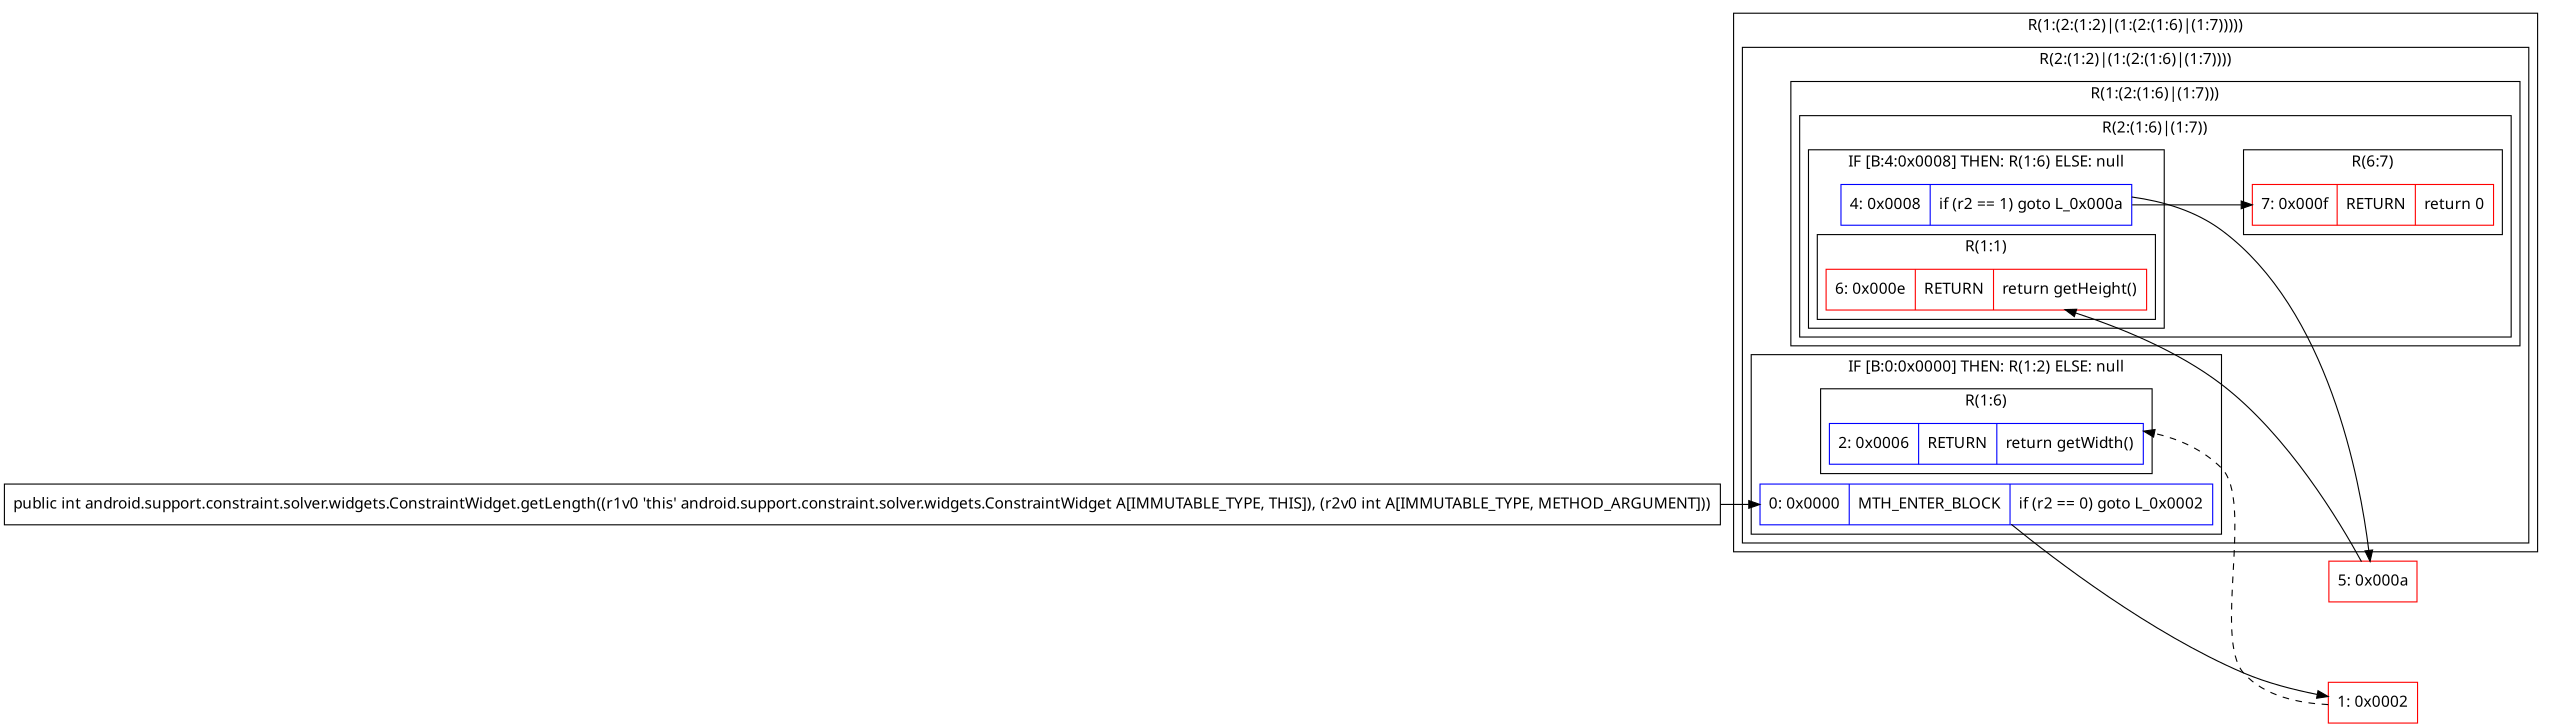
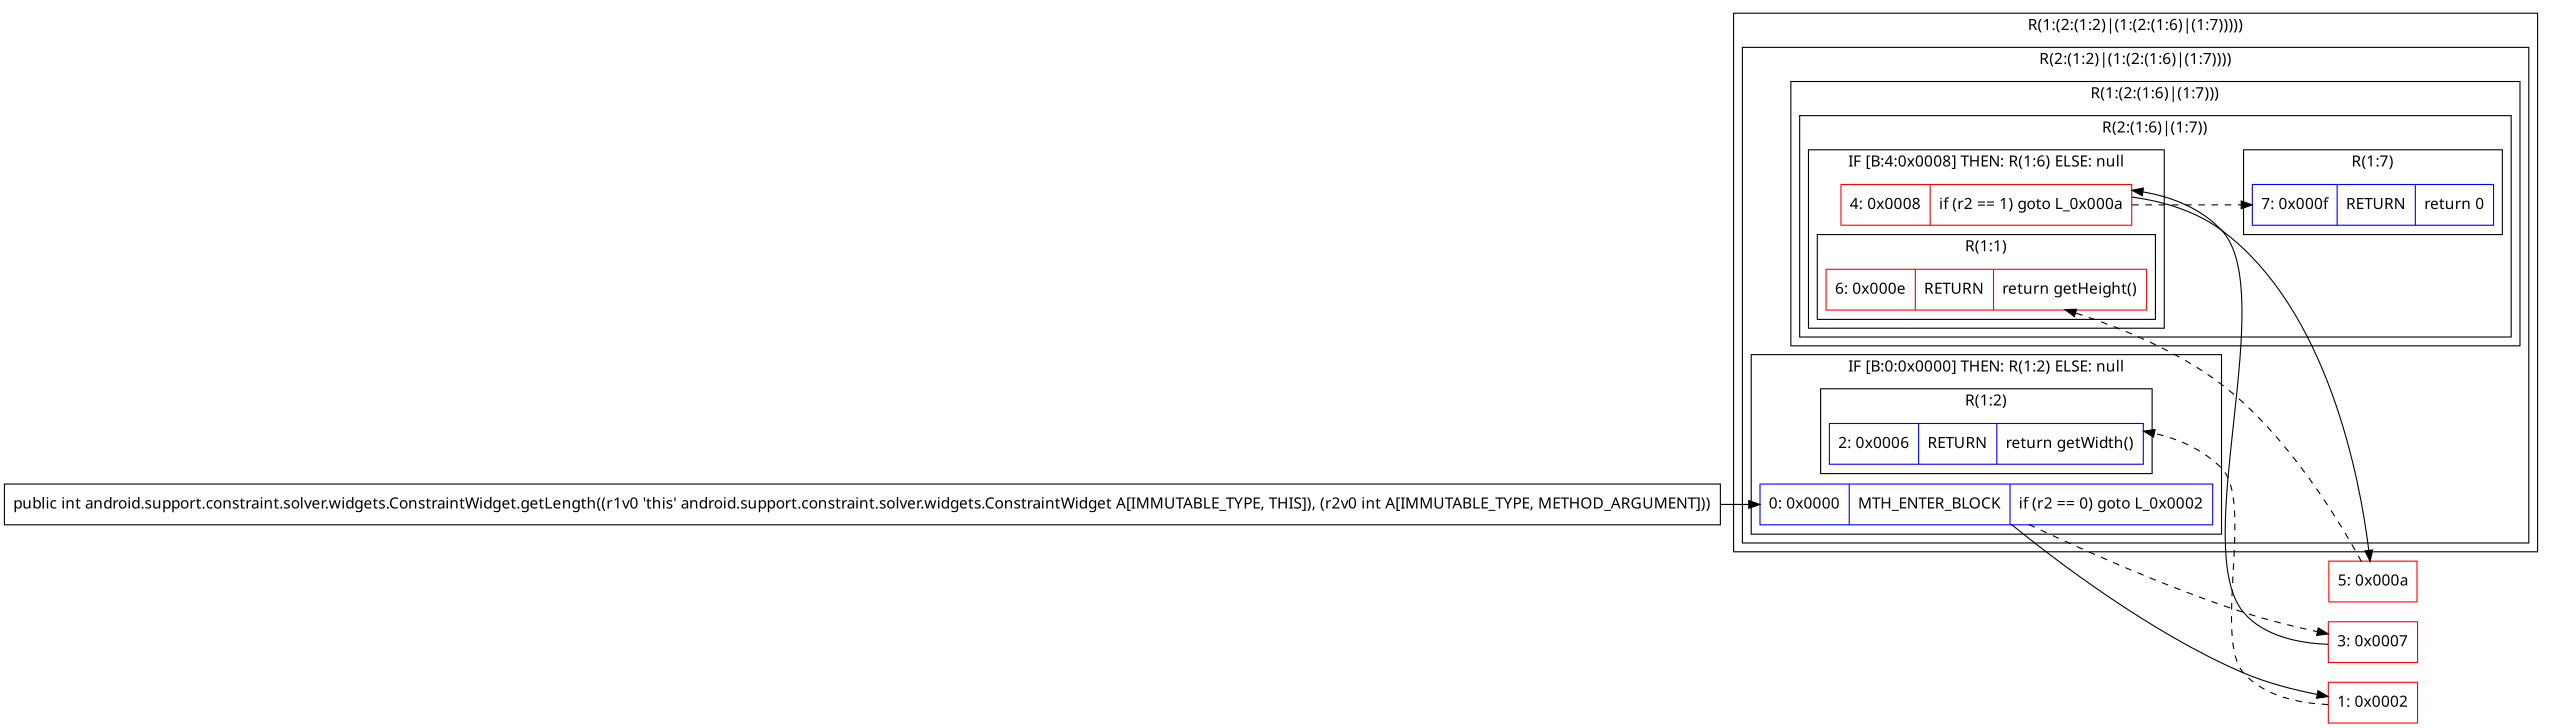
cluster "R(6:7)": label "R(6:7)" -> "R(1:7)"
node "4: 0x0008": color blue -> red
edge "4: 0x0008" -> "7: 0x000f": style solid -> dashed
node "7: 0x000f": color red -> blue
cluster "R(1:6)": label "R(1:6)" -> "R(1:2)"
edge "5: 0x000a" -> "6: 0x000e": style solid -> dashed
node "3: 0x0007": added
